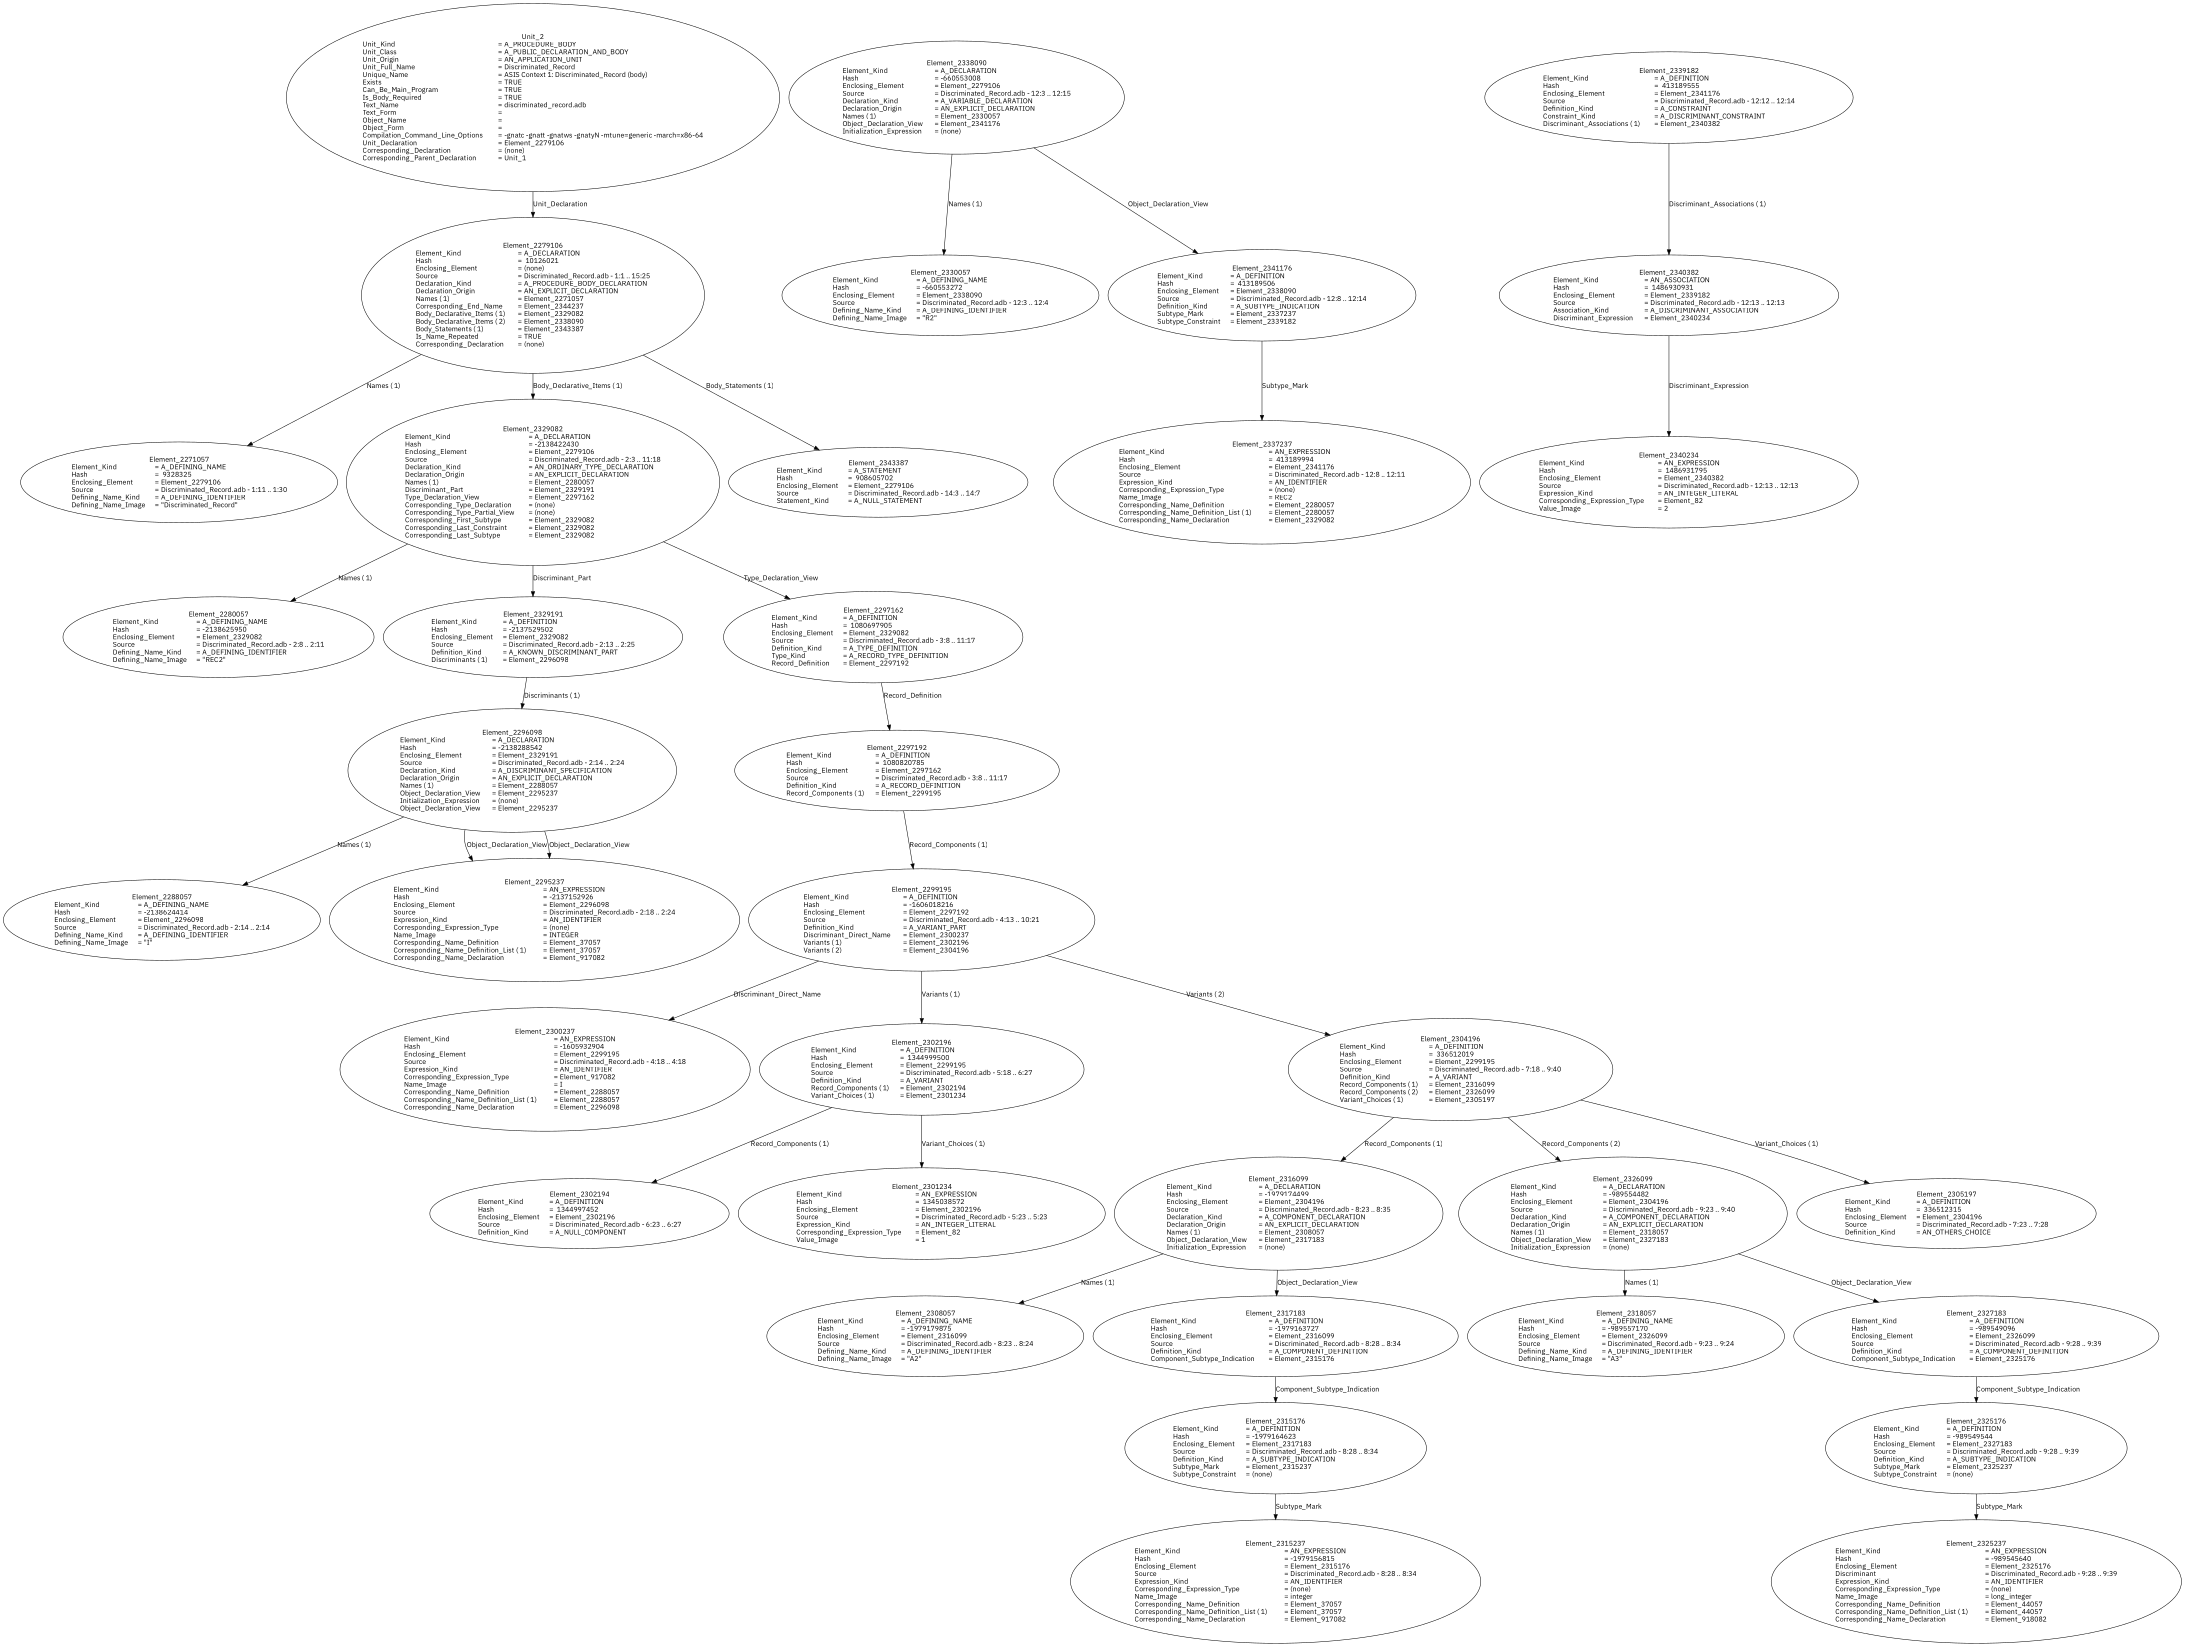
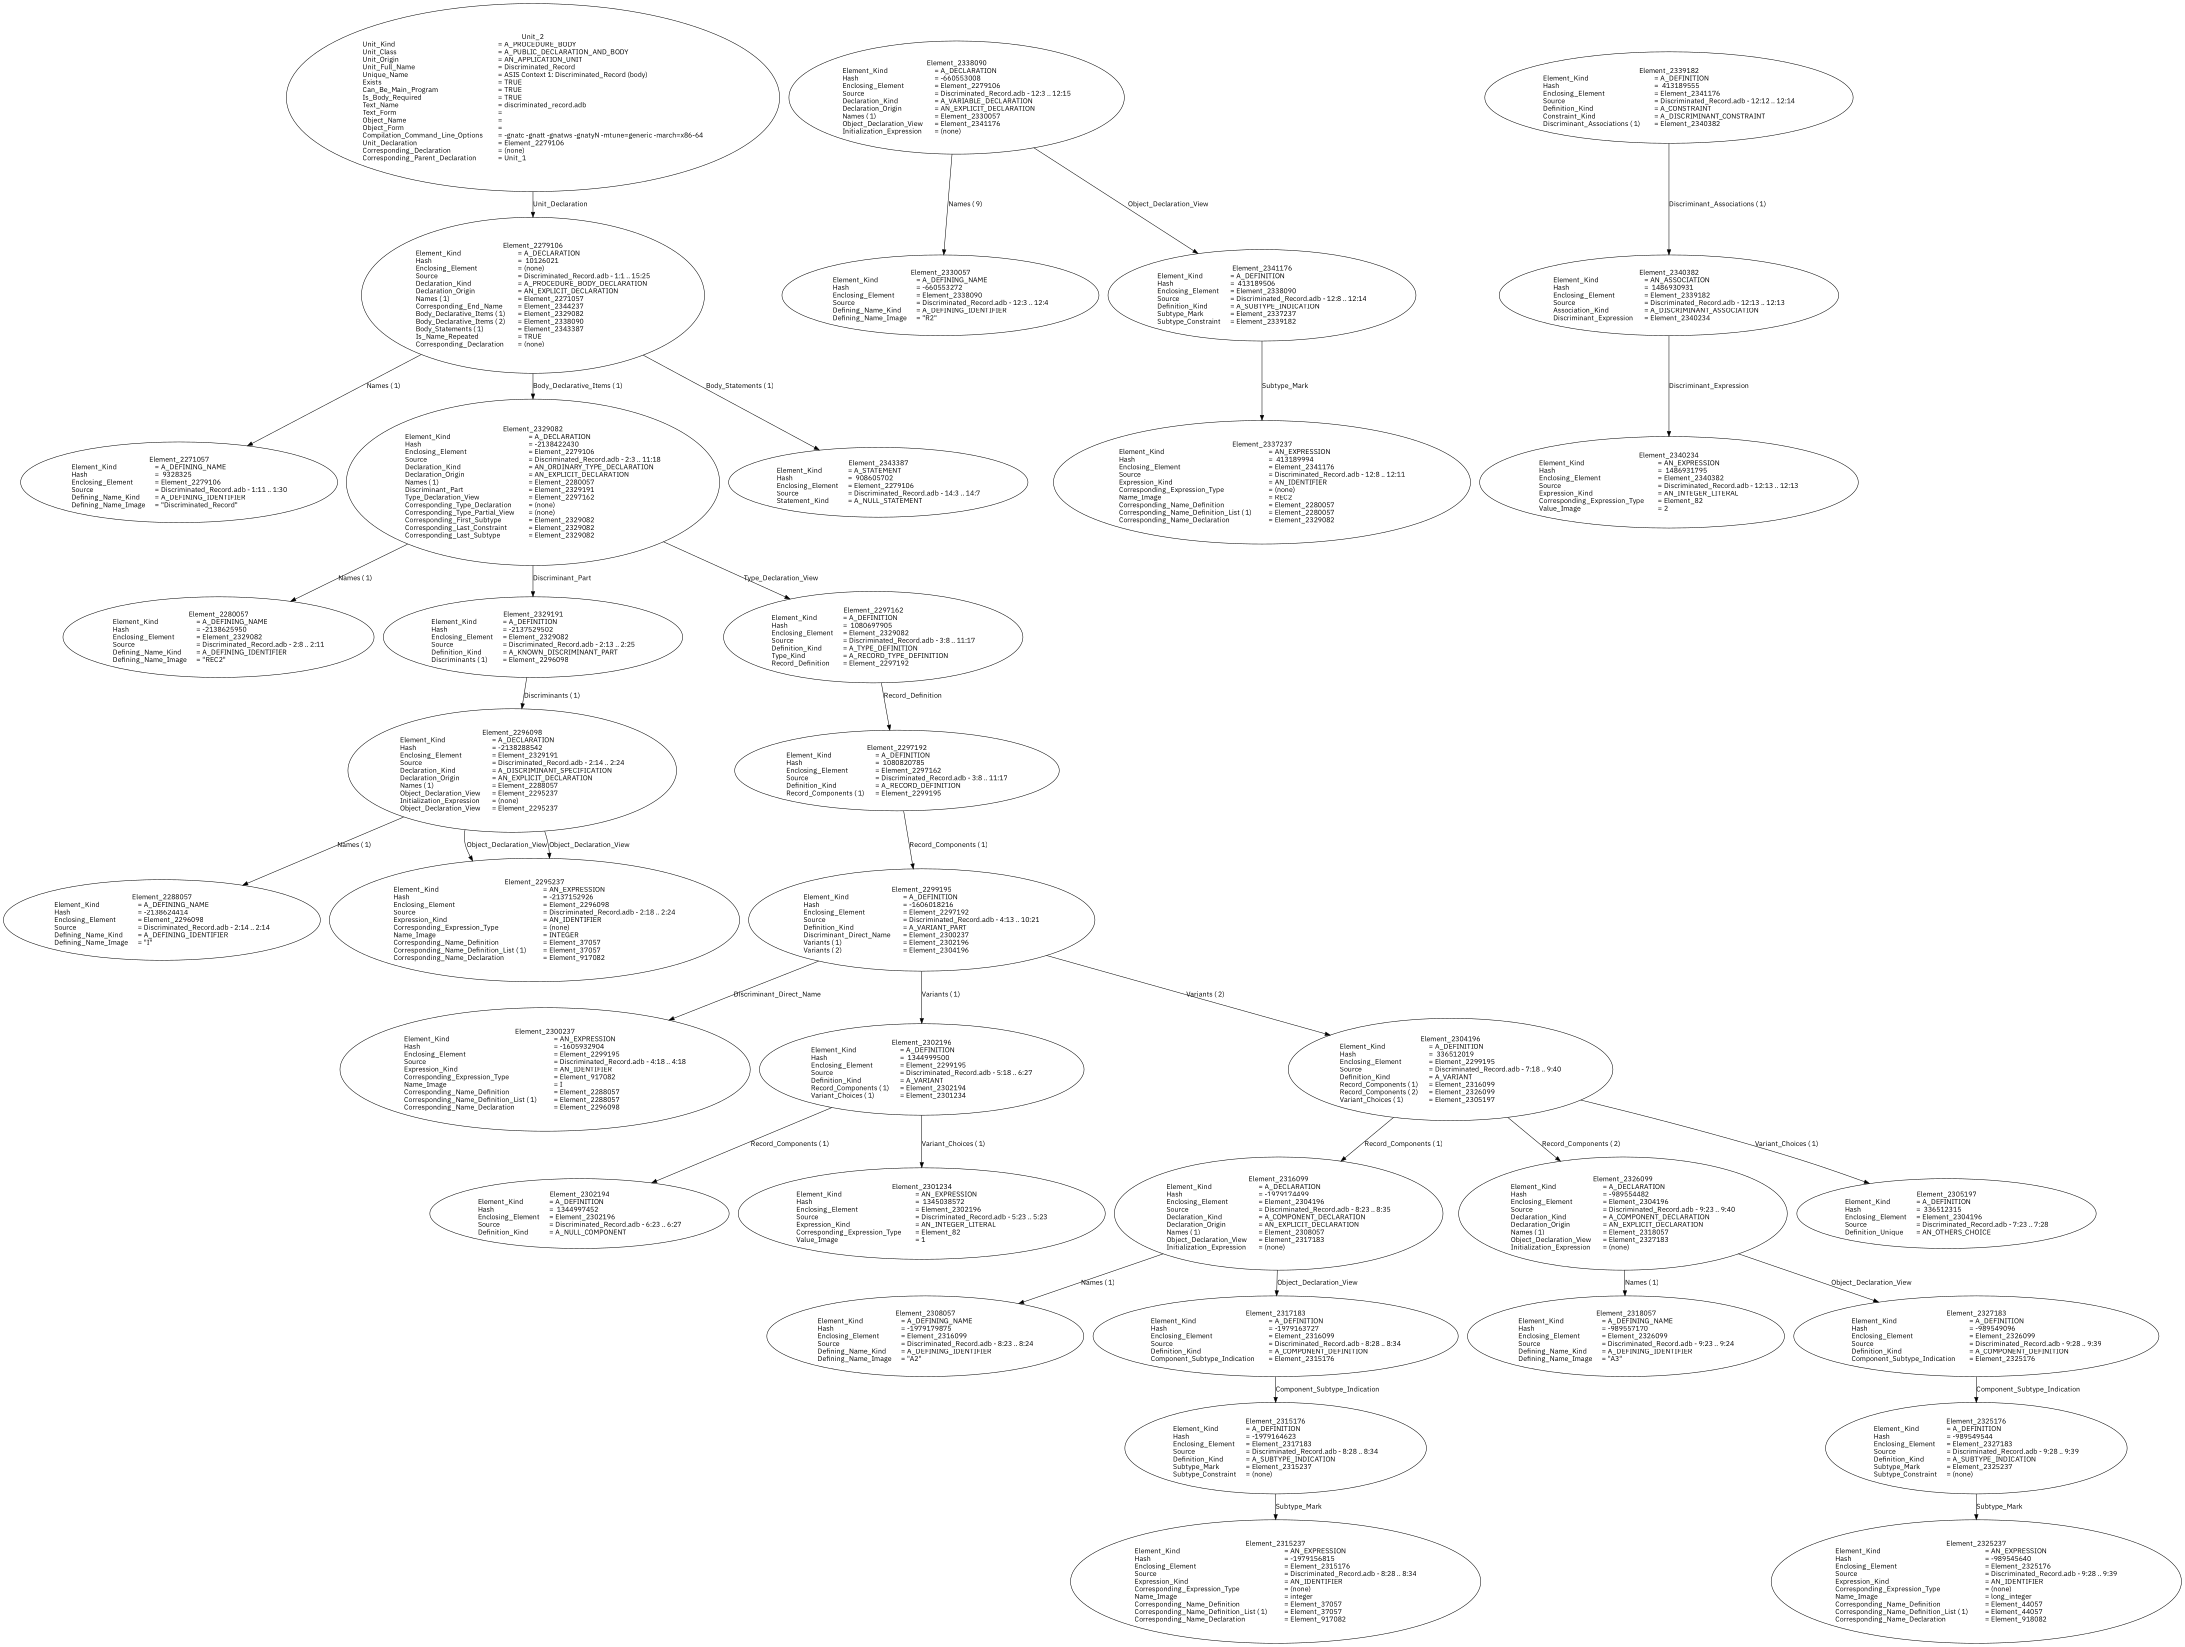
edge "Element_2338090" -> "Element_2330057": label "Names ( 1)" -> "Names ( 9)"
node "Element_2305197": text "Definition_Kind" -> "Definition_Unique"
node "Element_2325237": text "Discriminant" -> "Source"
